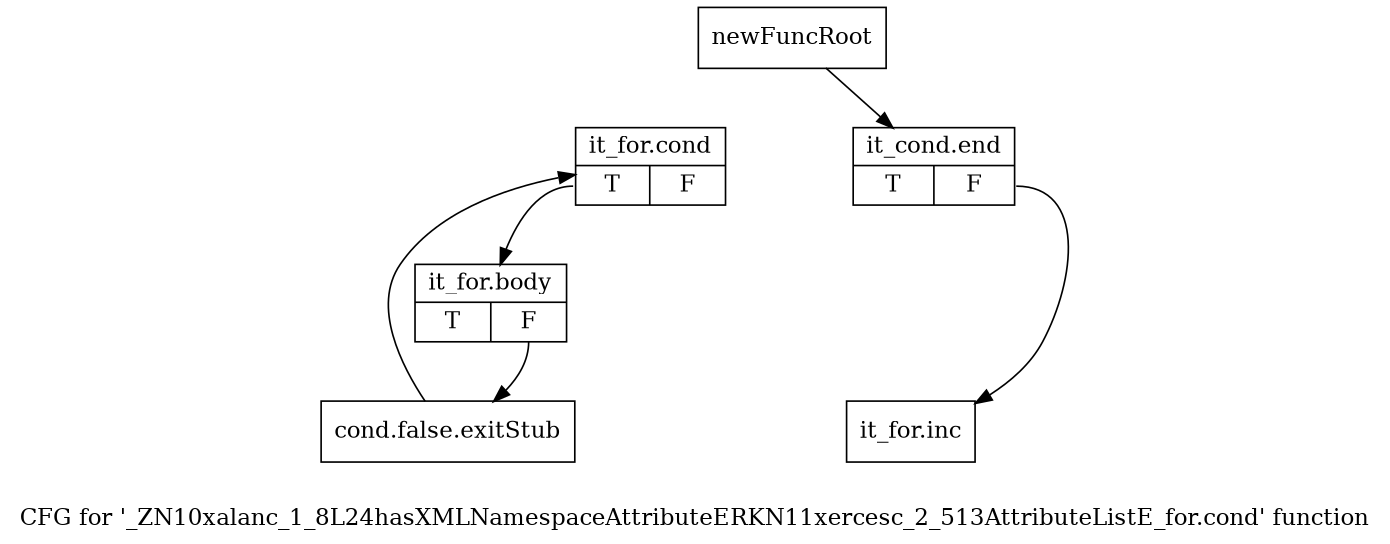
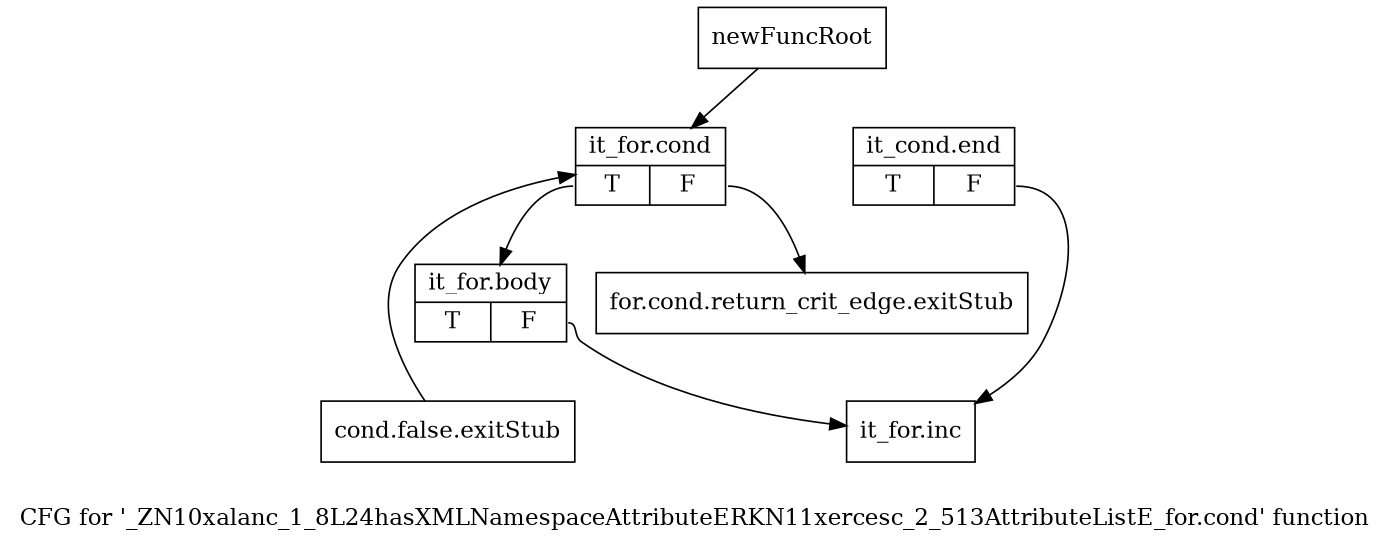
edge "newFuncRoot" -> "it_cond.end": now "newFuncRoot" -> "it_for.cond"
node "for.cond.return_crit_edge.exitStub": added
edge "it_for.body" -> "cond.false.exitStub": now "it_for.body" -> "it_for.inc"
